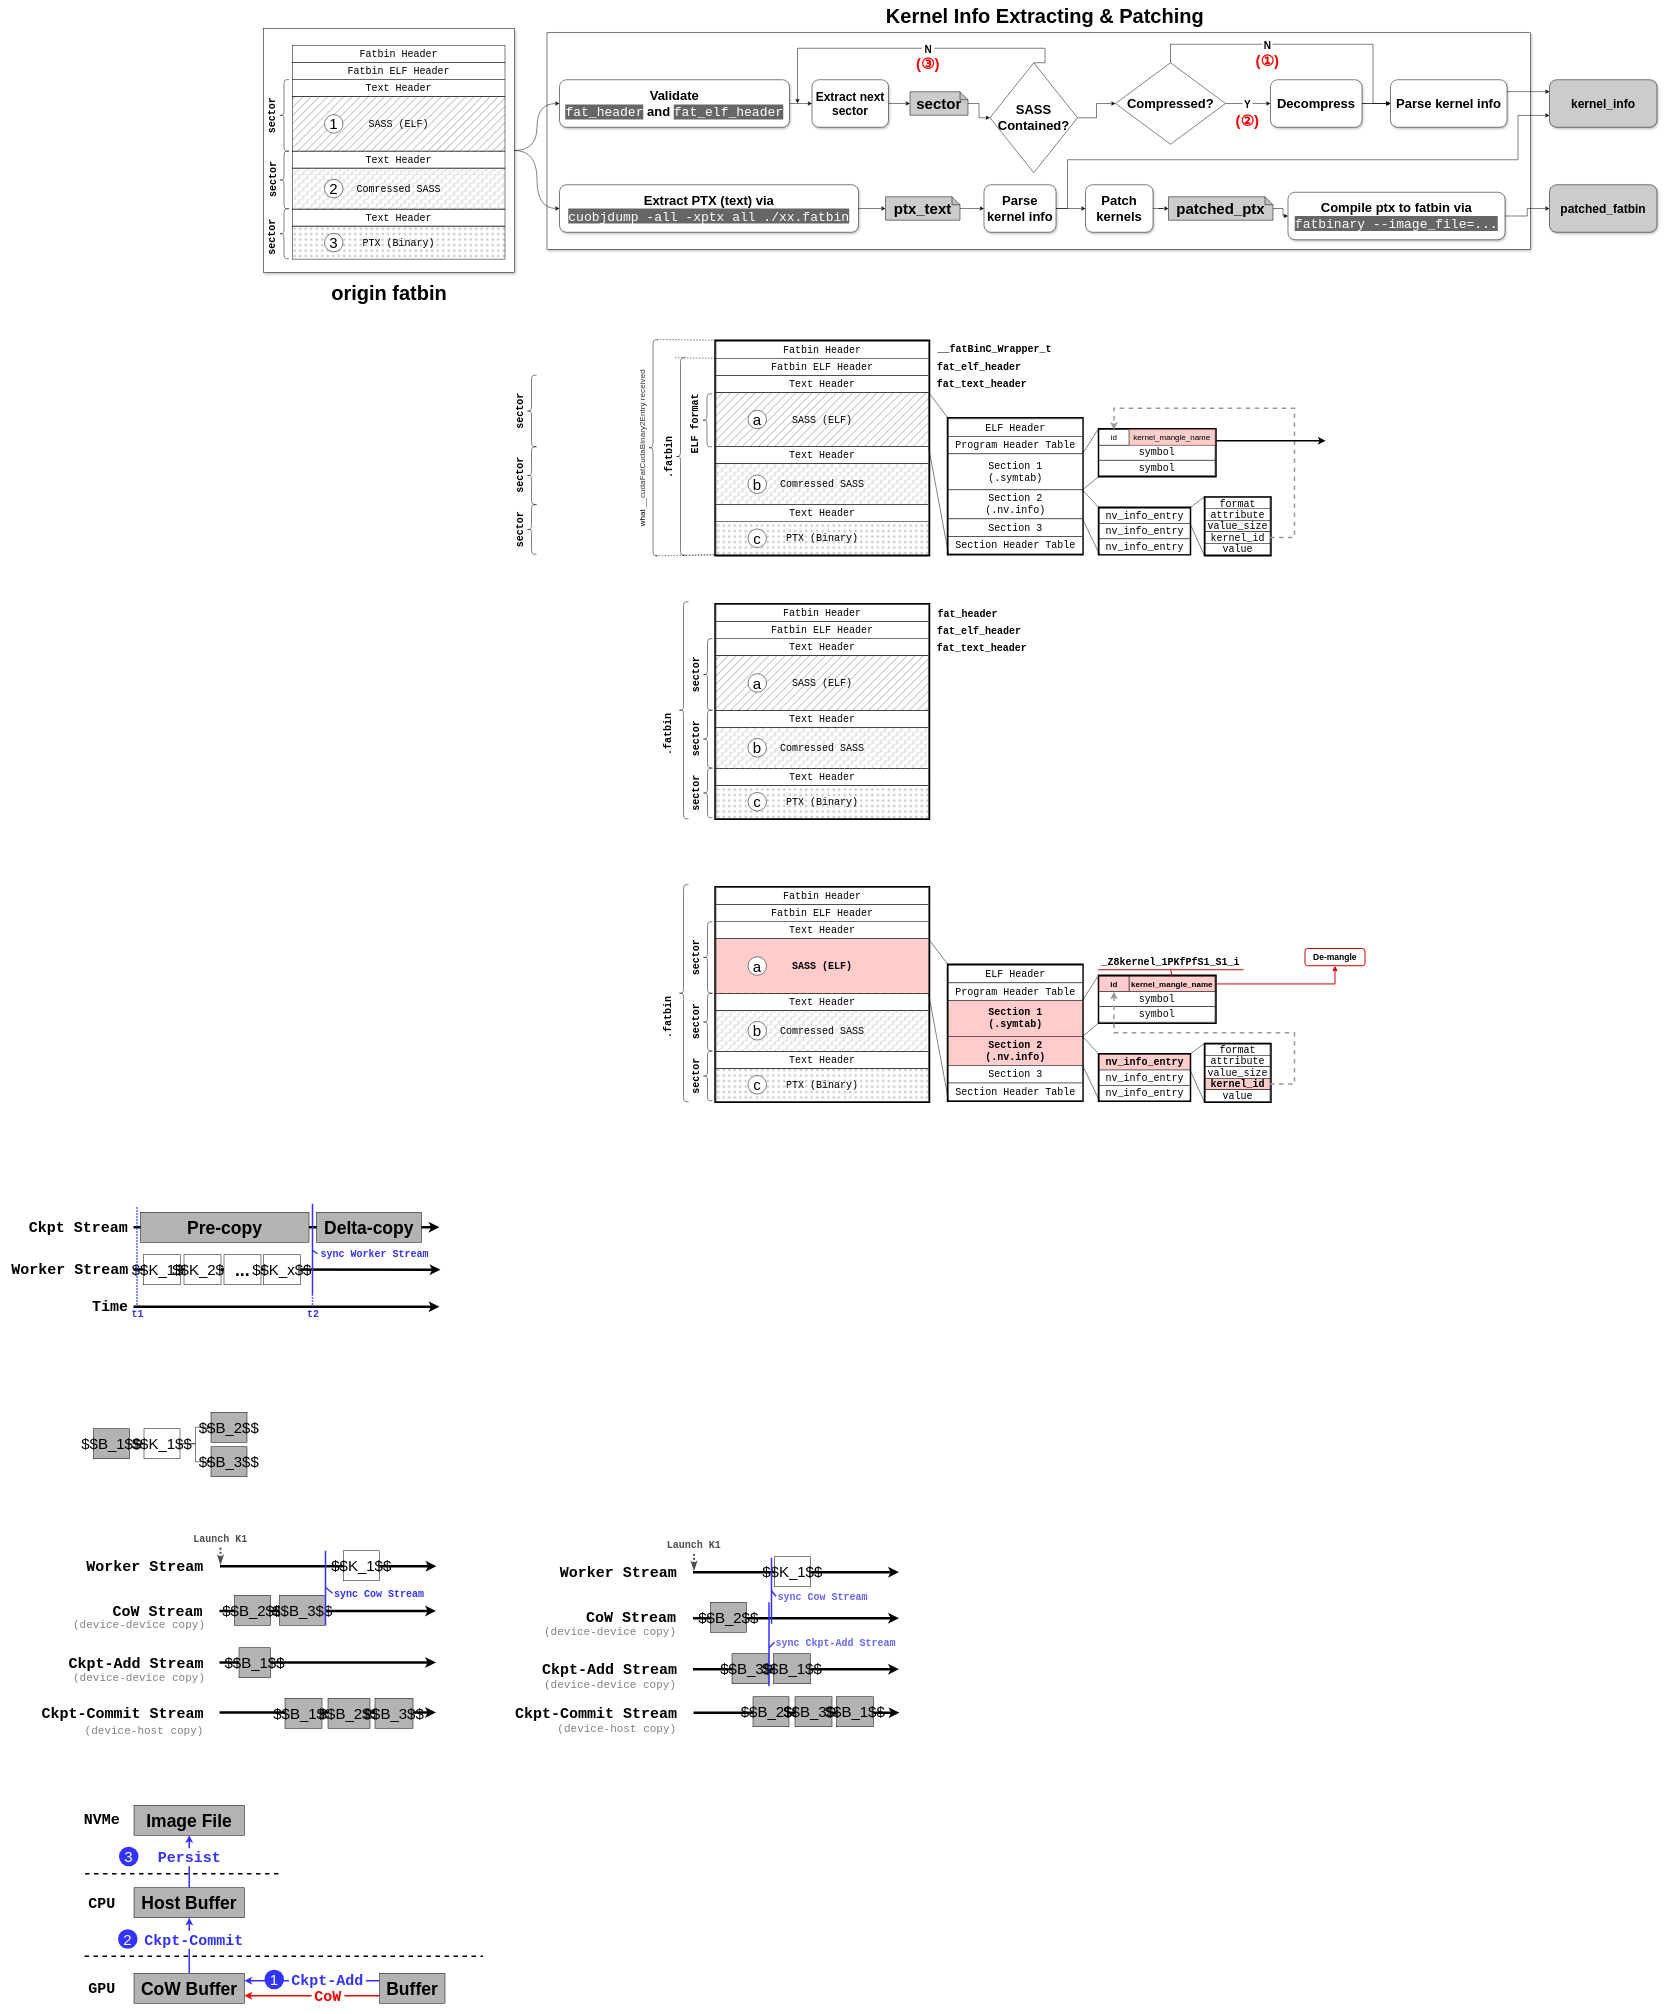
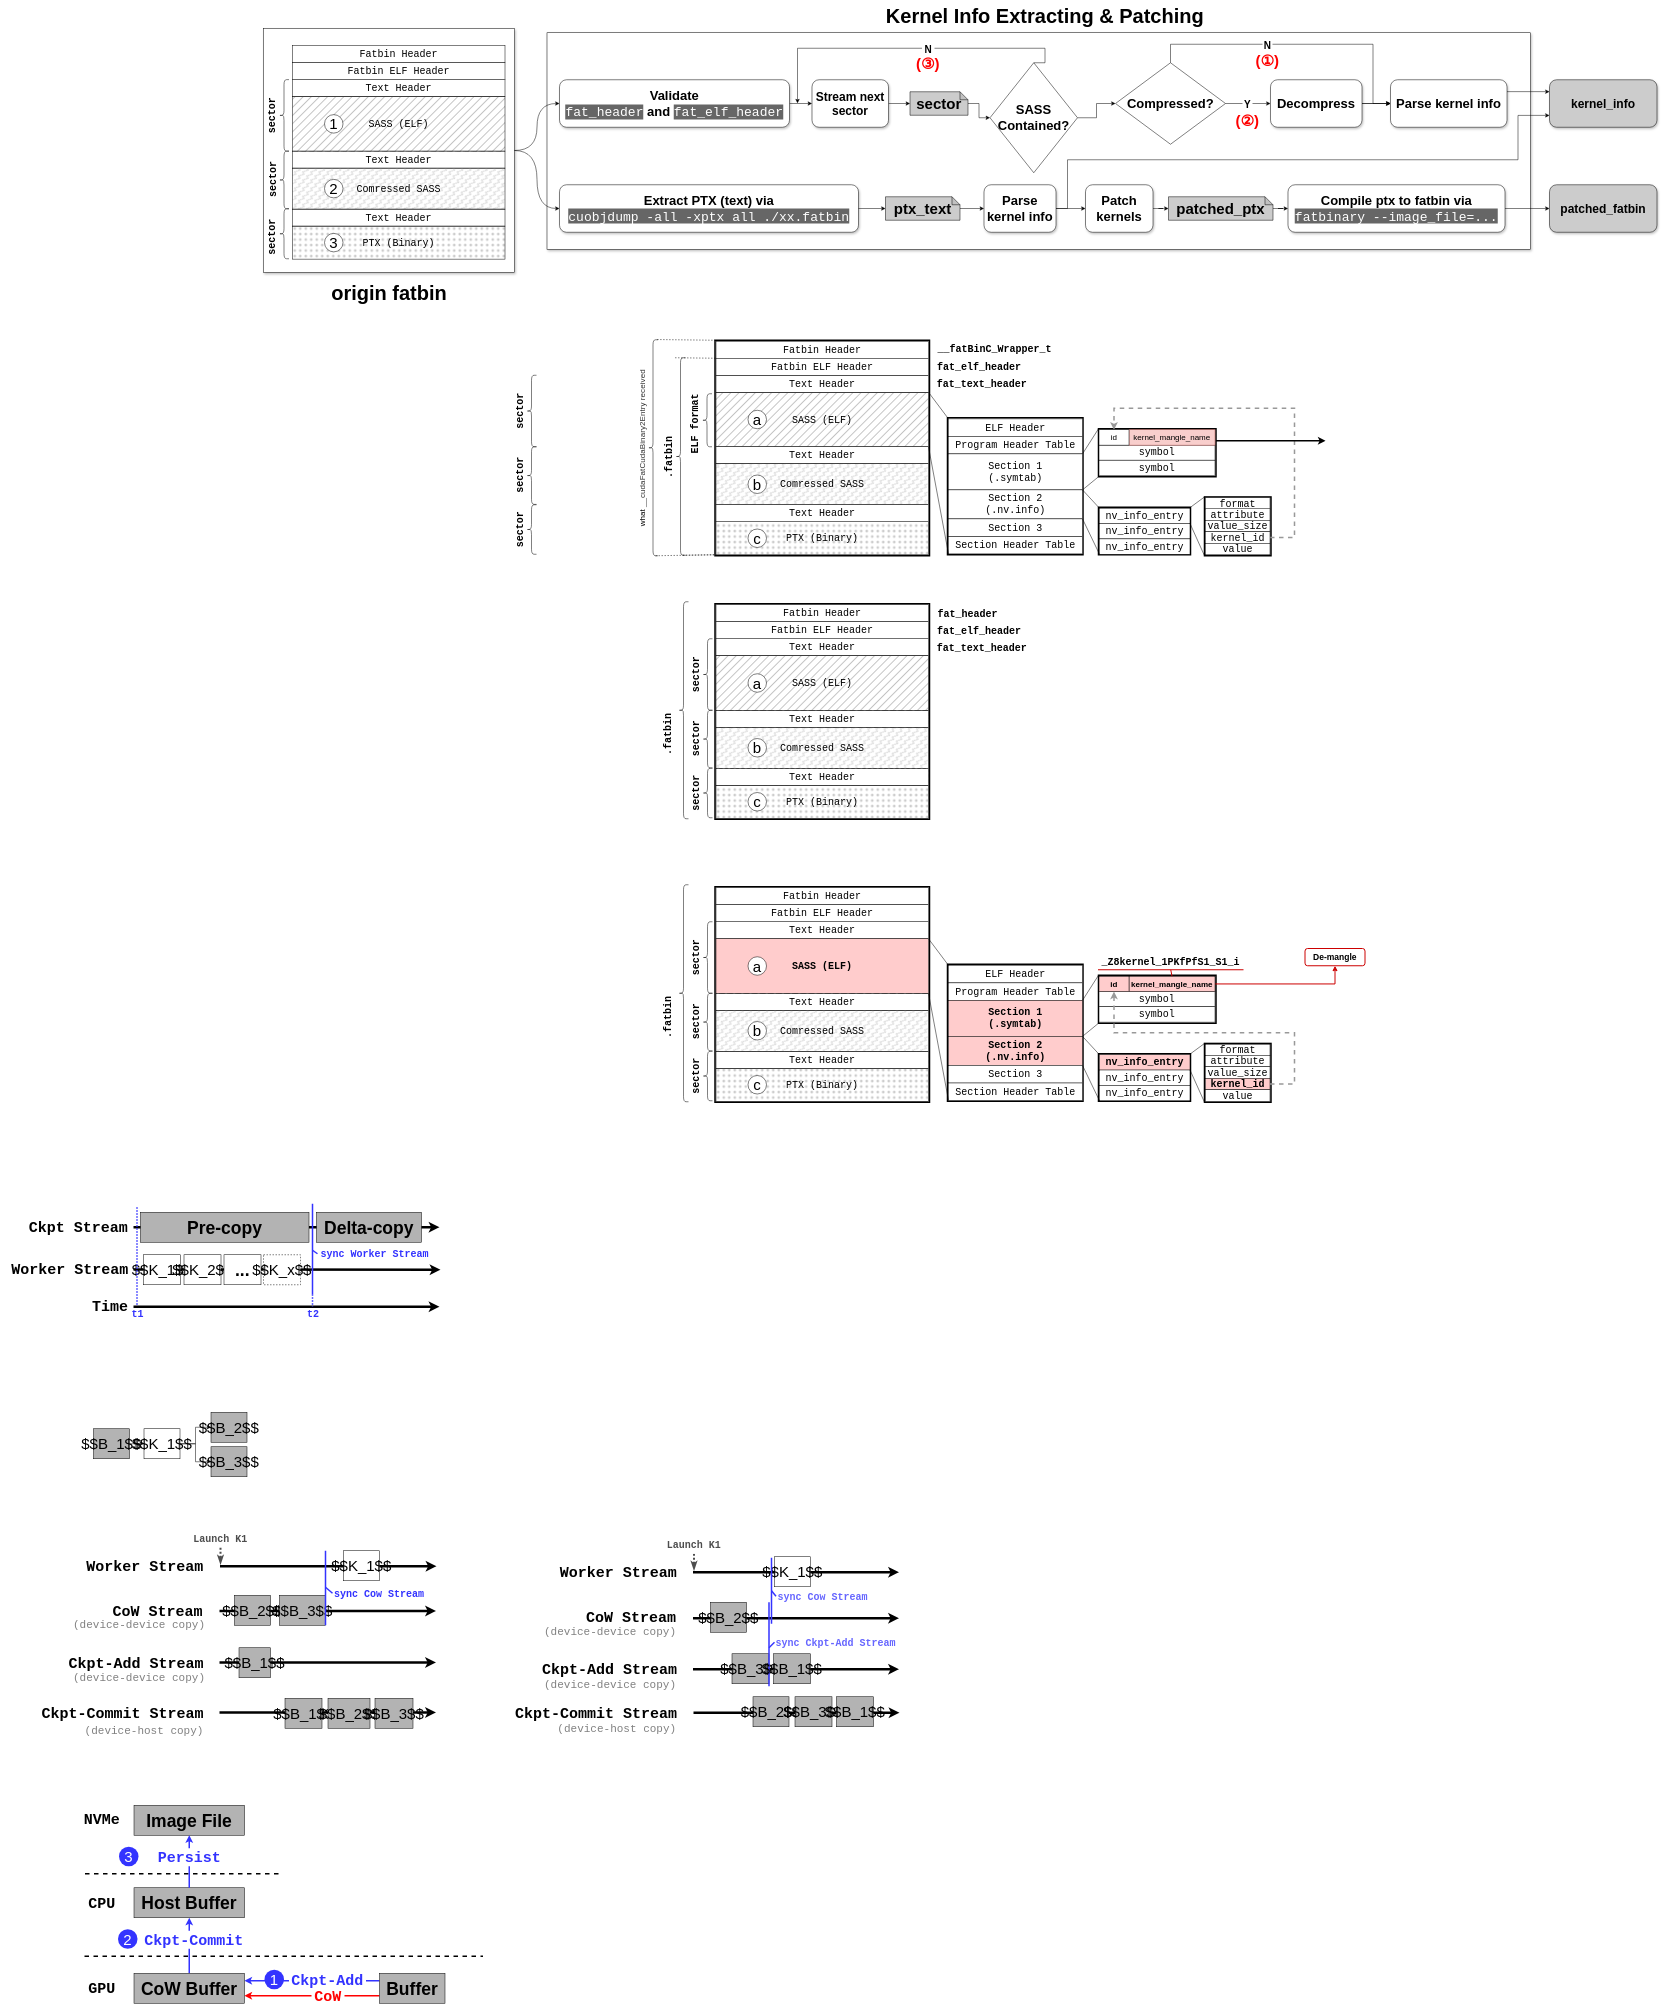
node "Extract next sector": label "Extract next sector" -> "Stream next sector"
node "Compile ptx to fatbin via fatbinary --image_file=...": moved (1396, 216) -> (1396, 209)
node "$$K_x$$": style solid -> dashed
